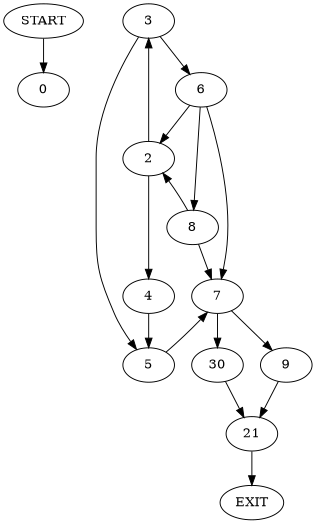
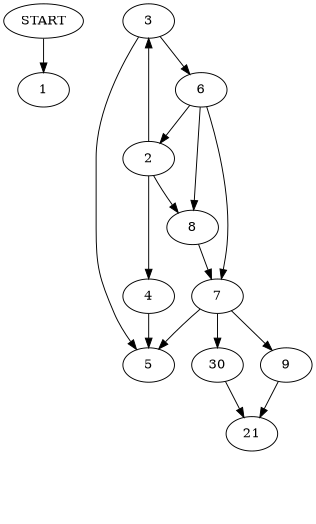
node "0": label "0" -> "1"
edge "8" -> "2": reversed
edge "5" -> "7": reversed
node "EXIT": removed
